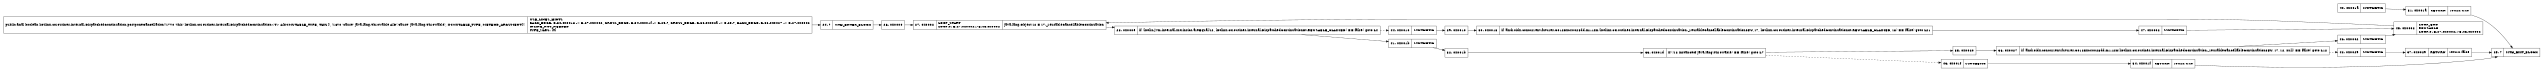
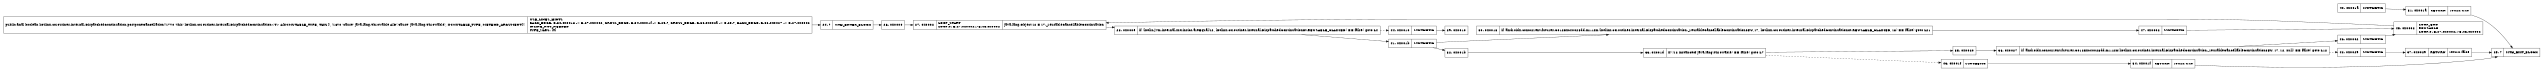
edge "29: 0x0010" -> "30: 0x0018": now "41: 0x001b" -> "30: 0x0018"
